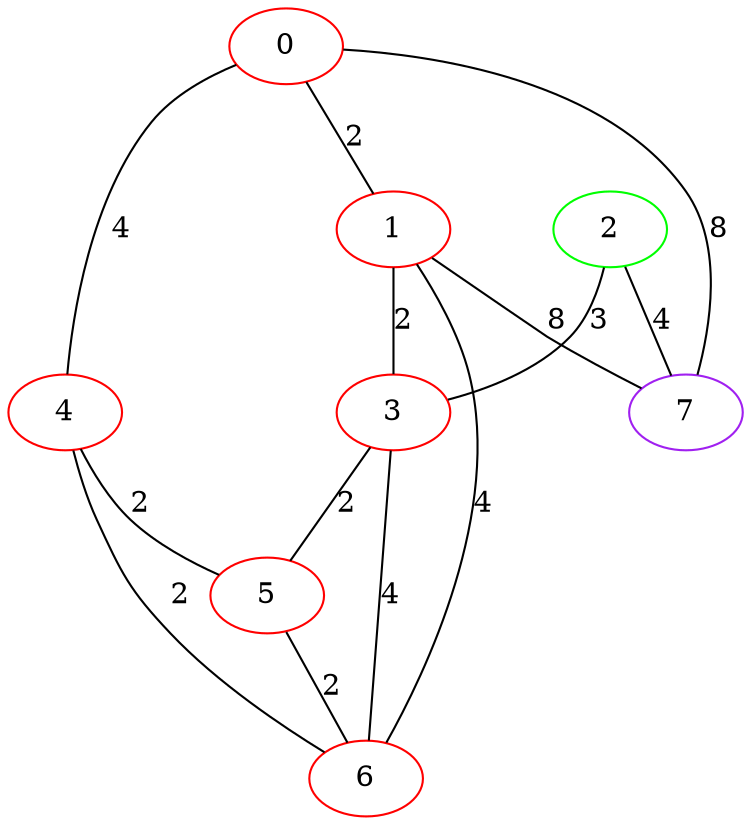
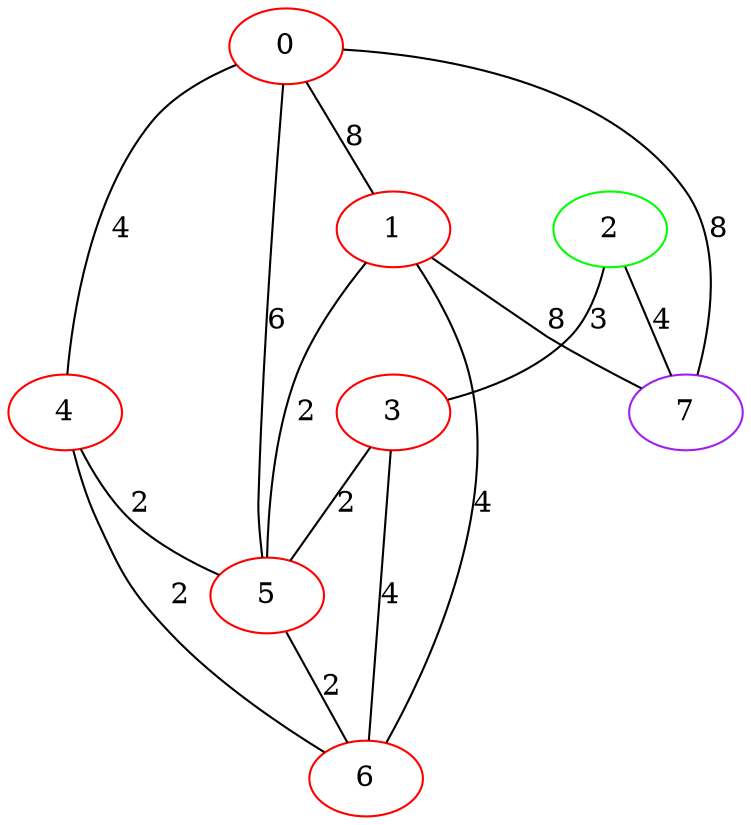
edge "0" -- "1": label "2" -> "8"
edge "0" -- "5": added, label "6"
edge "1" -- "3": now "1" -- "5"
